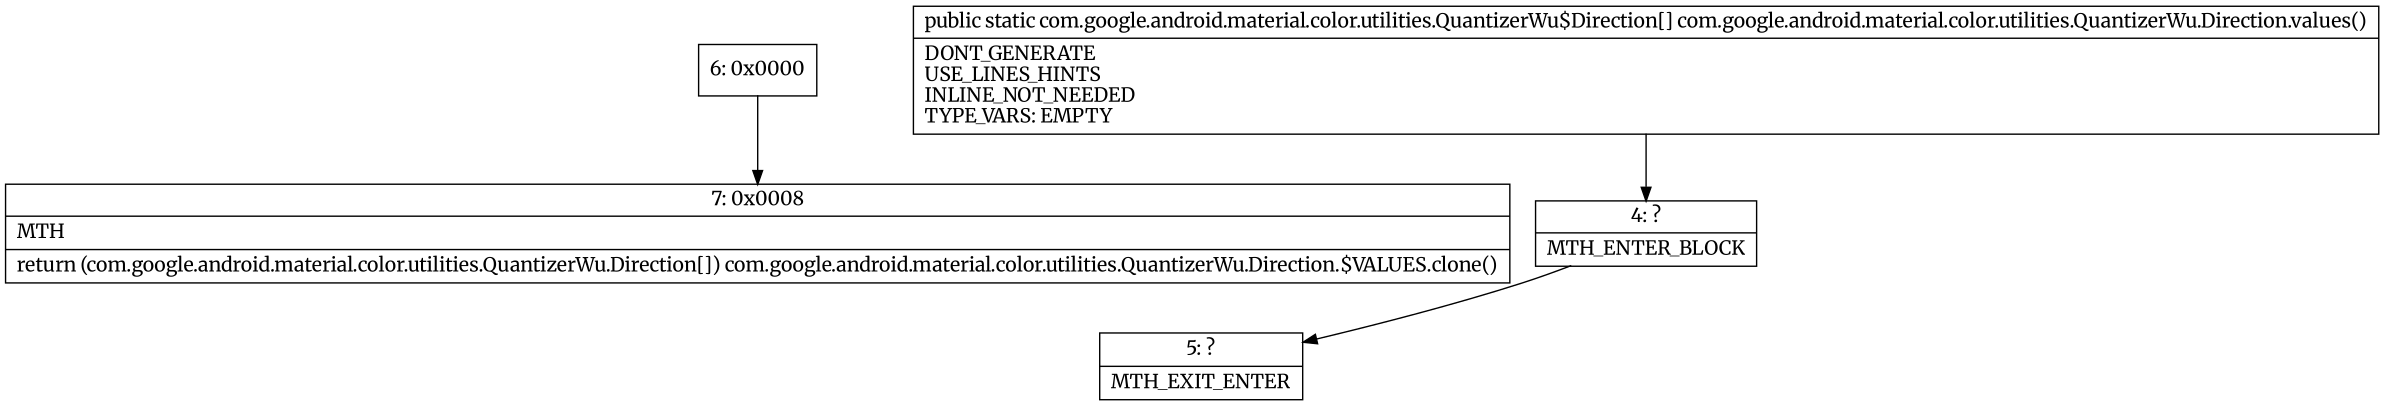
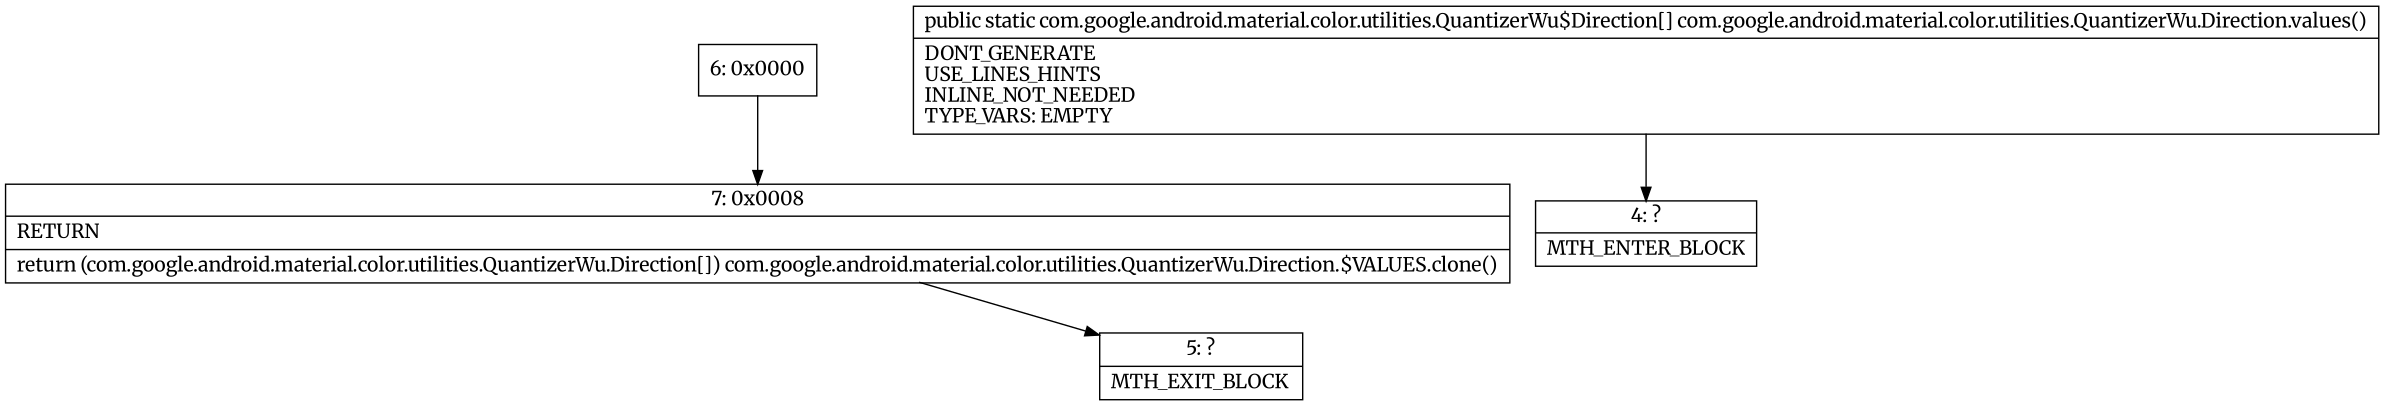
node "7: 0x0008": text "MTH" -> "RETURN"
edge "4: ?" -> "5: ?": now "7: 0x0008" -> "5: ?"
node "5: ?": text "MTH_EXIT_ENTER" -> "MTH_EXIT_BLOCK"
